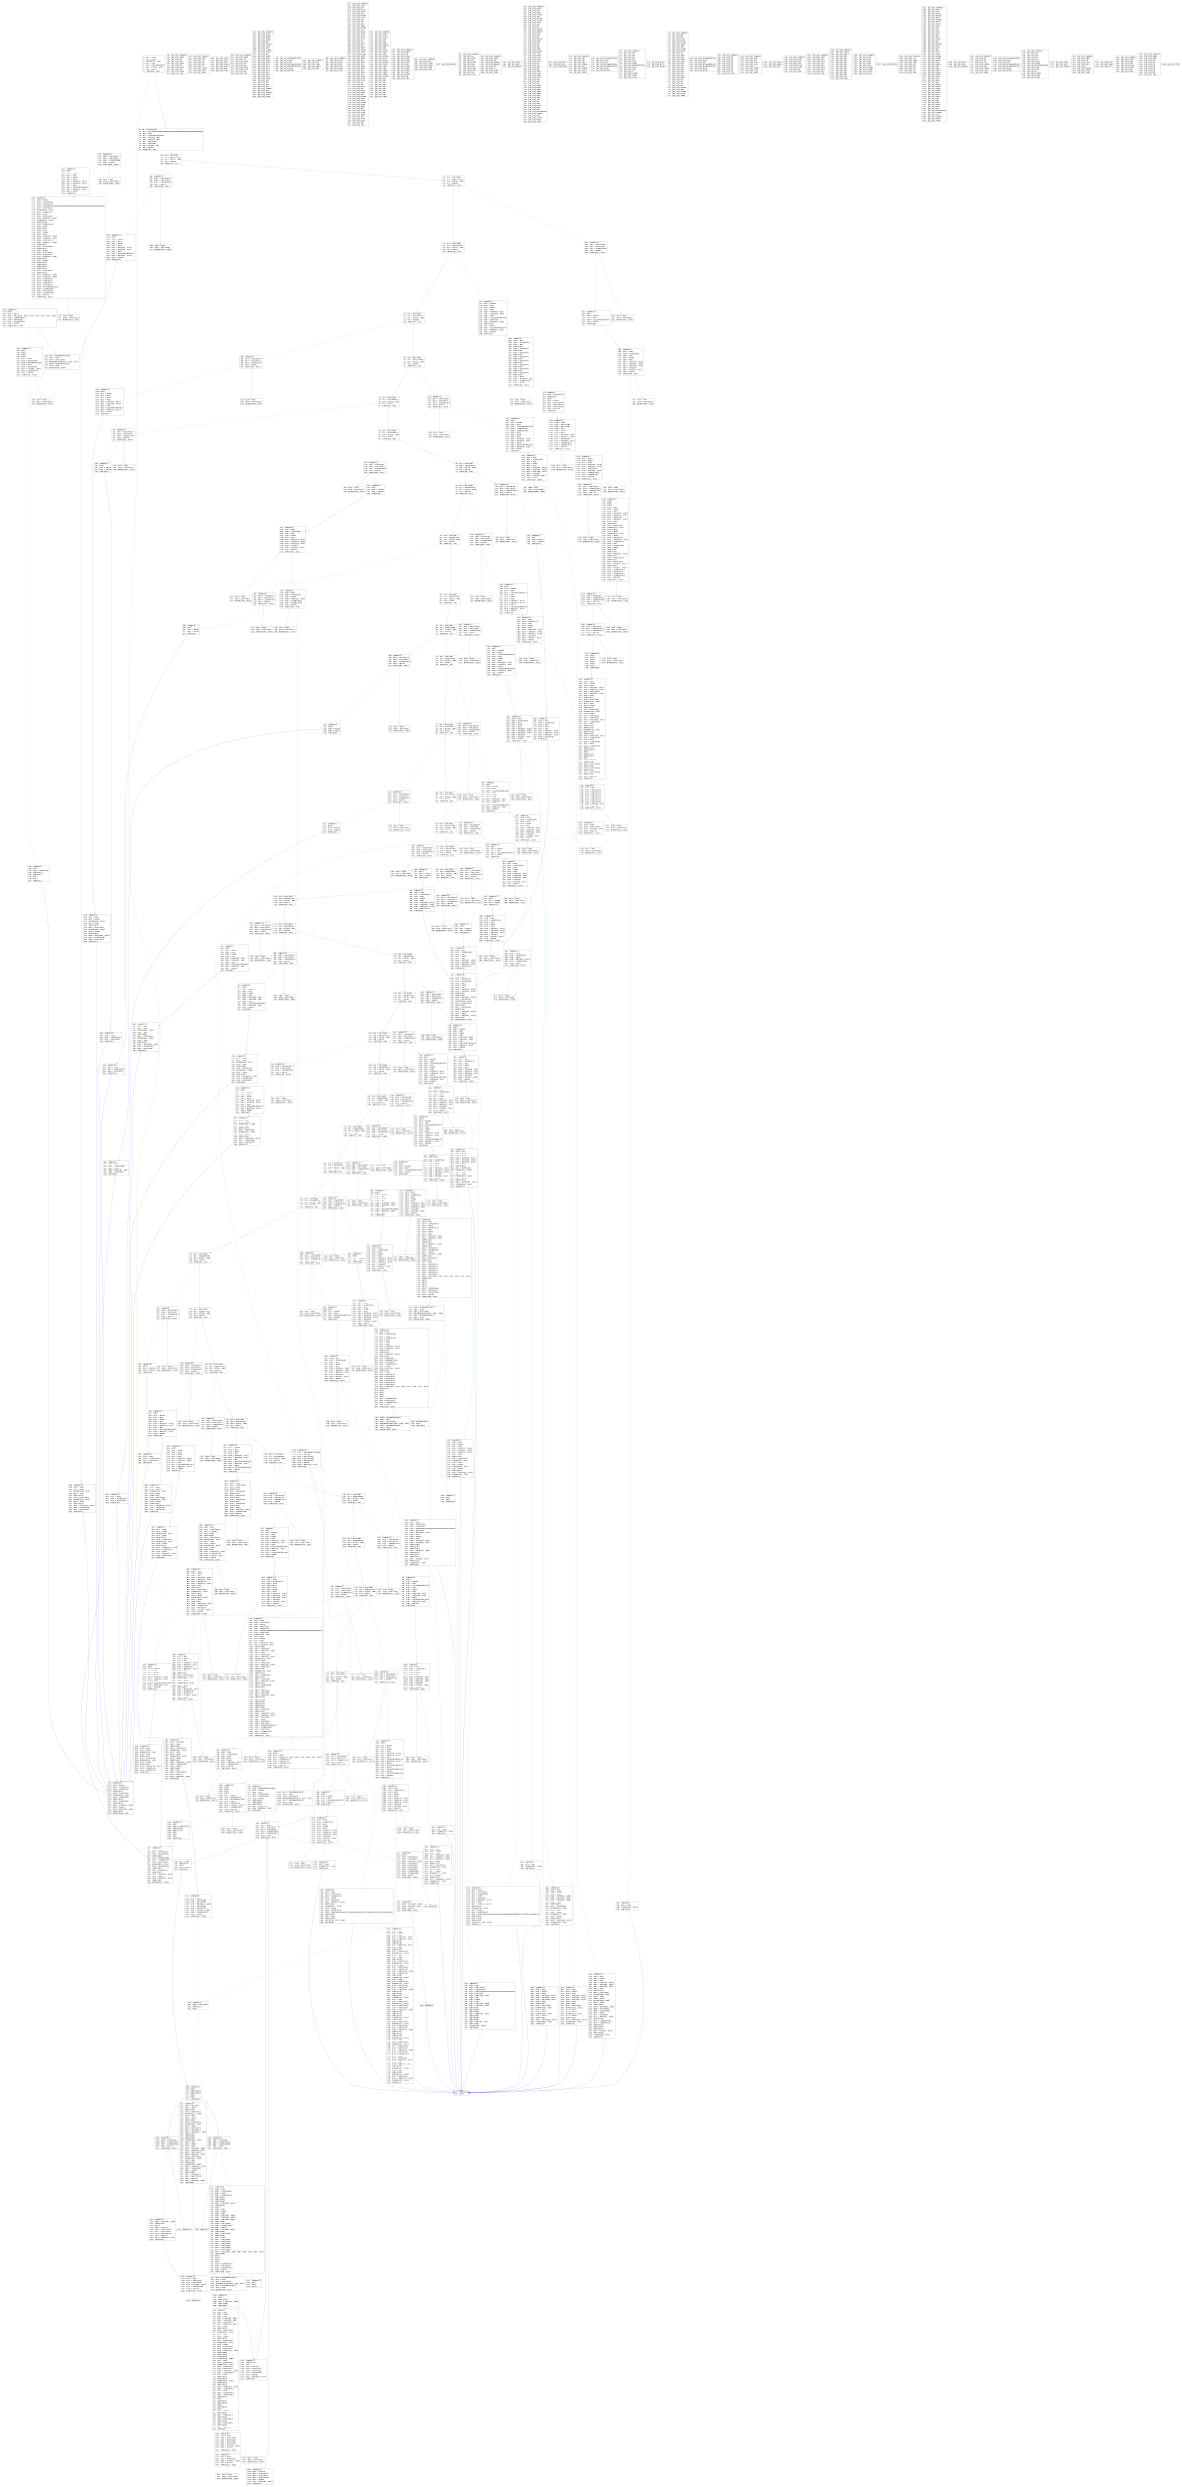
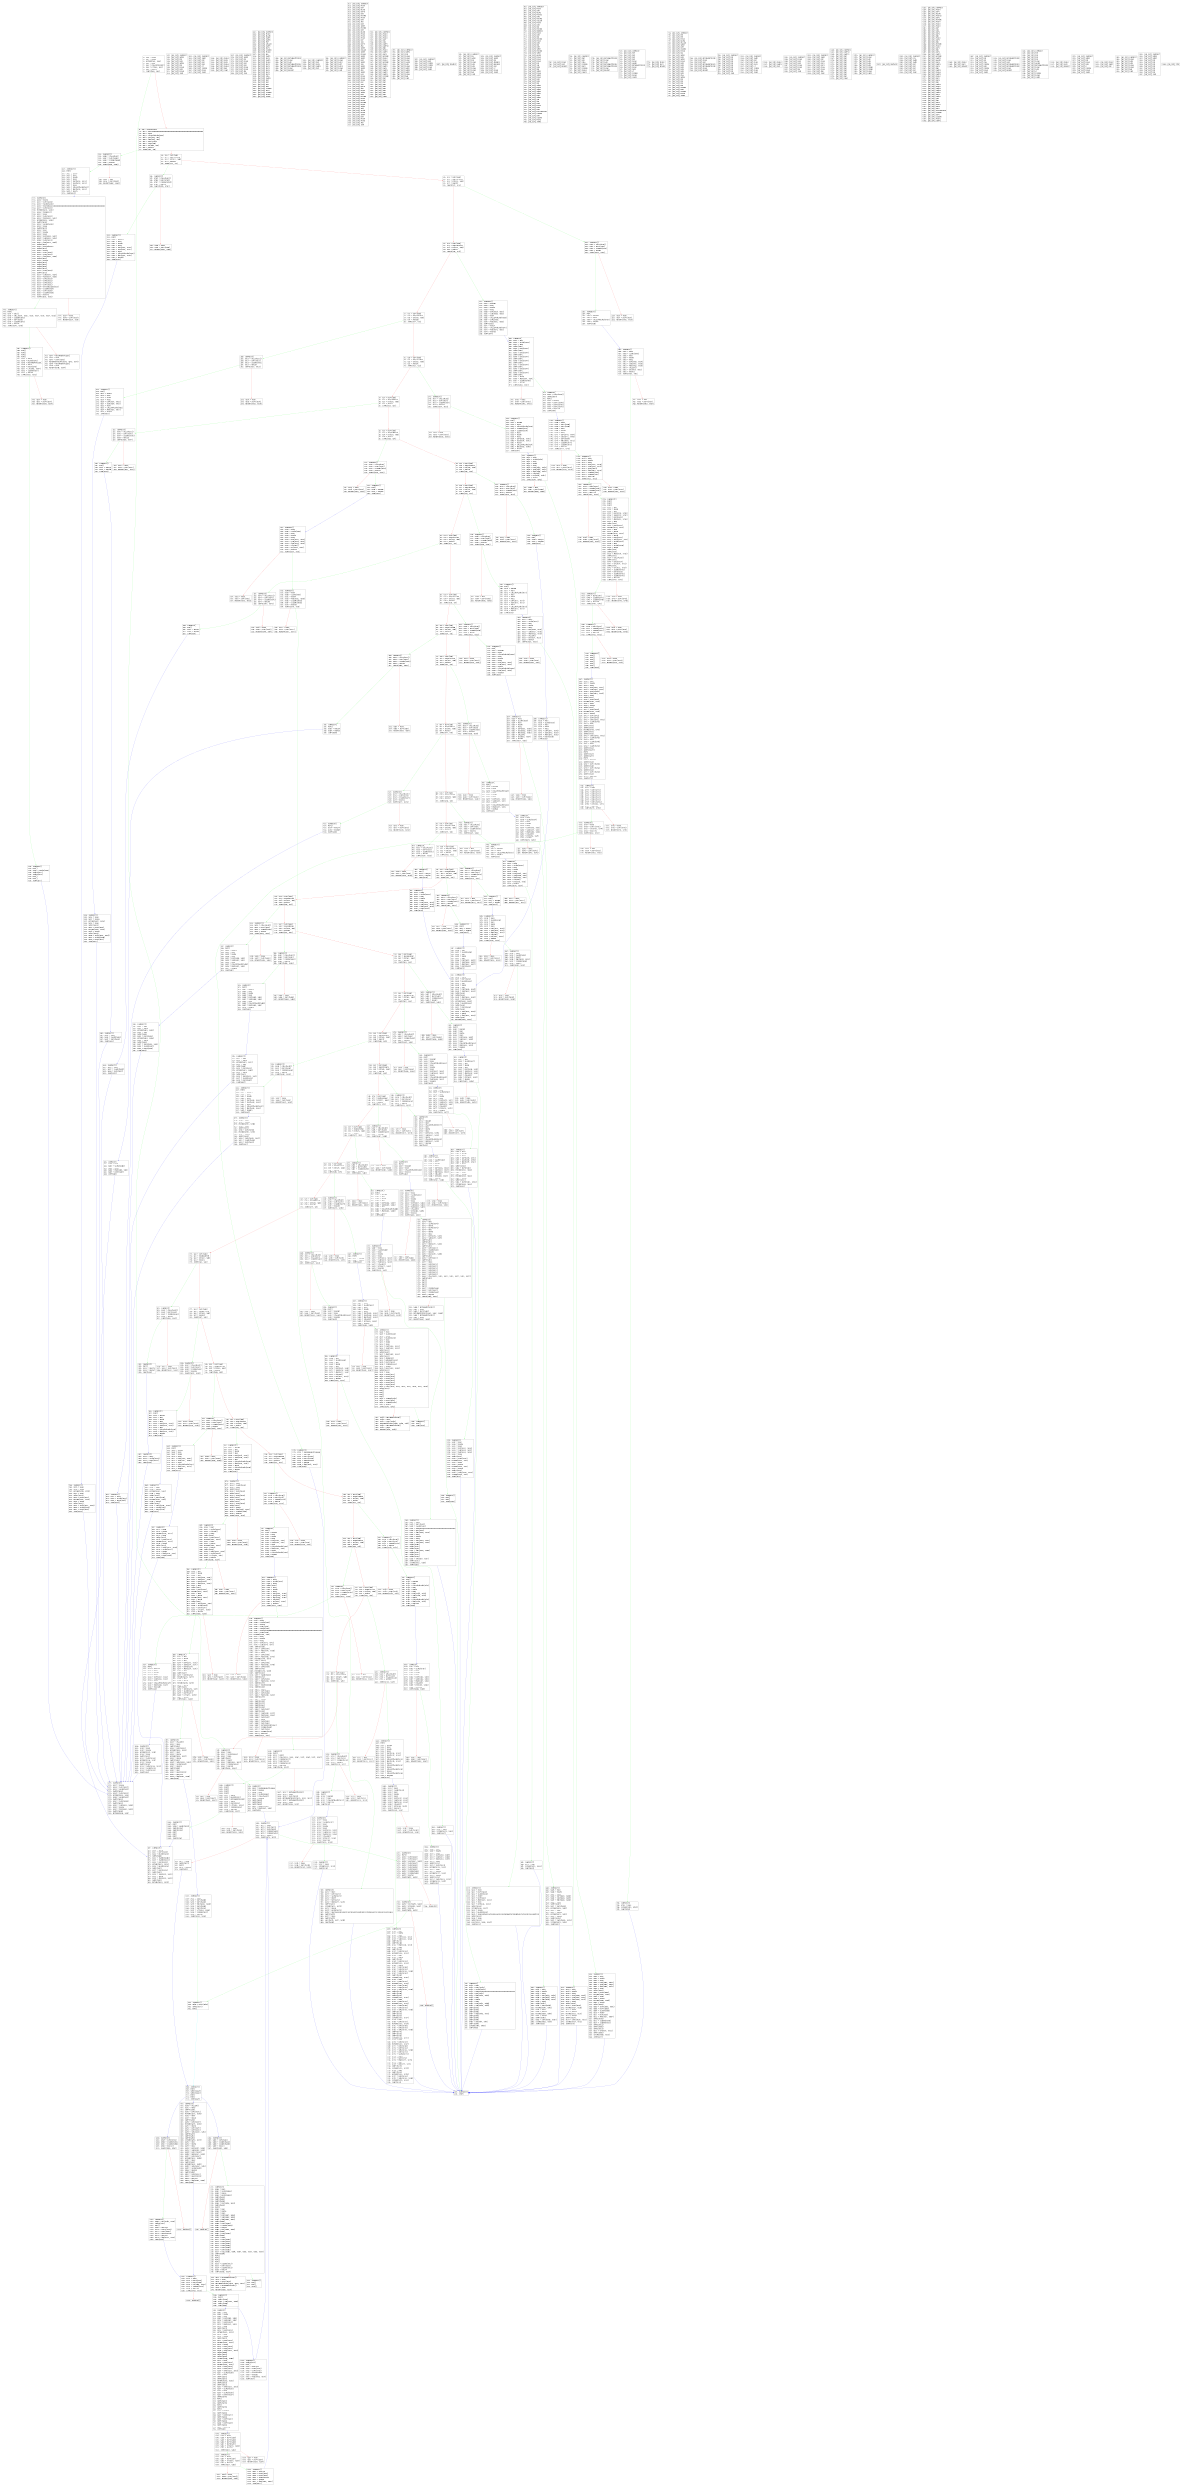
node "ede: [NO_SSA] PUSH1 ee0: [NO_SSA] DUP1 ee1: [NO_SSA] REVERT": removed
node "d28: EXTCODESIZE() d29: POP() d2a: JUMP(%37F)": label "d28: EXTCODESIZE() d29: POP() d2a: JUMP(%37F)" -> "d28: JUMPDEST() d29: POP() d2a: JUMP(%37F)"
